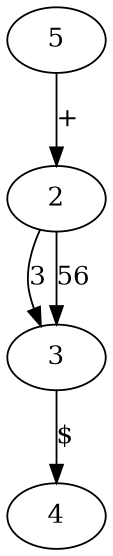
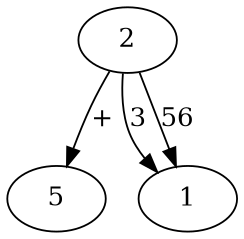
edge "5" -> "2": reversed
node "3": label "3" -> "1"
node "4": removed
